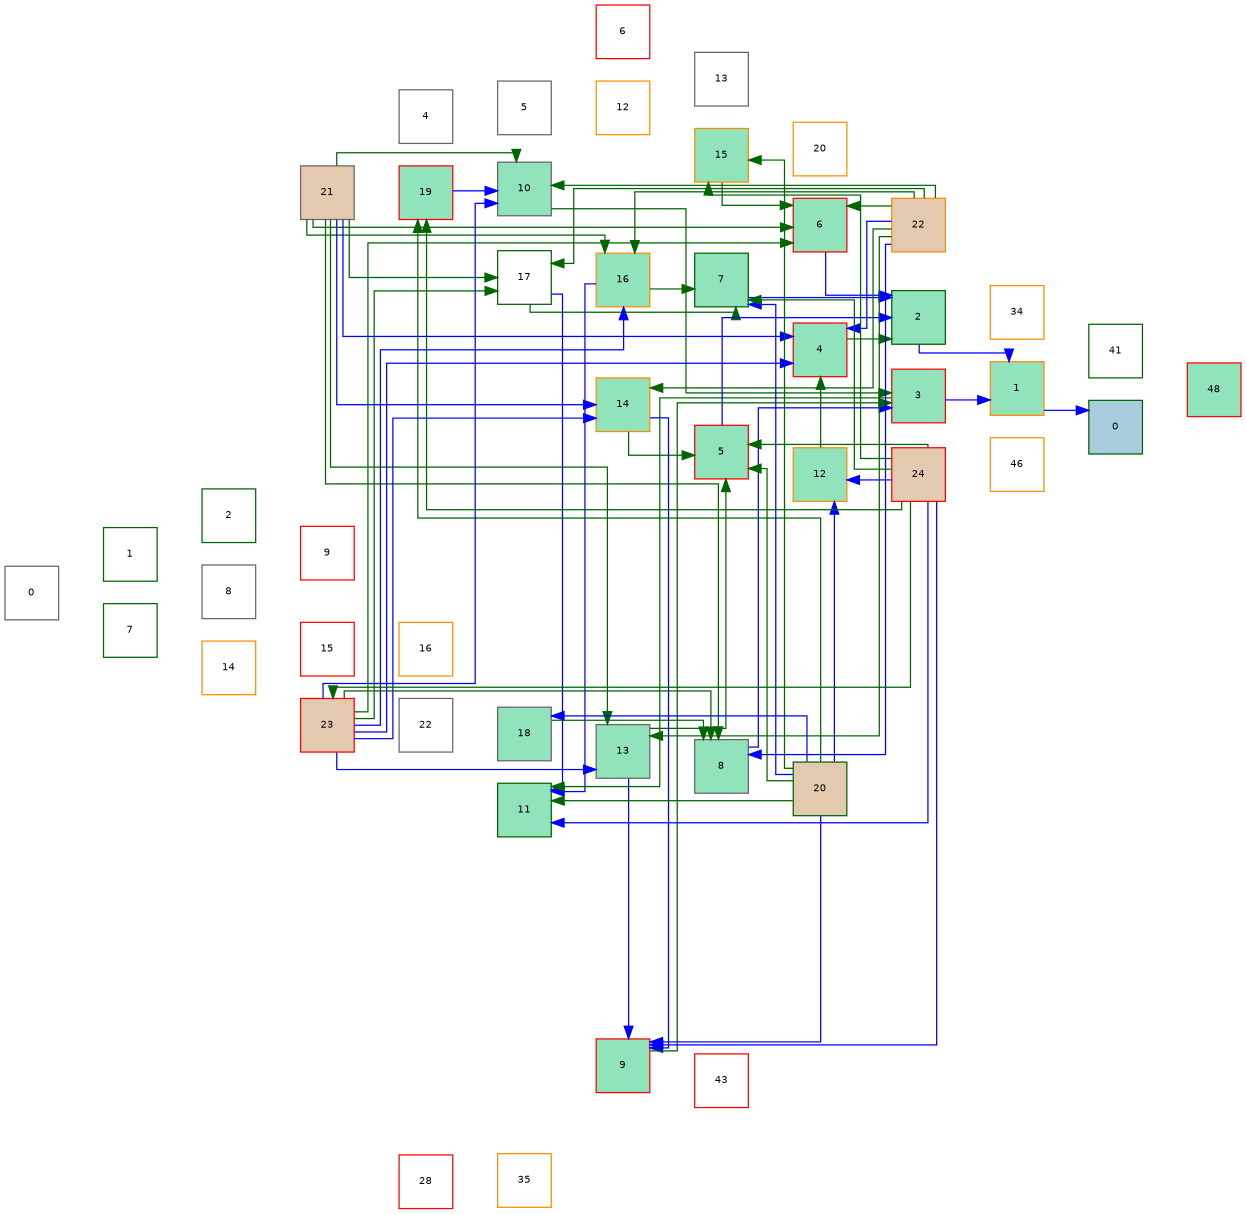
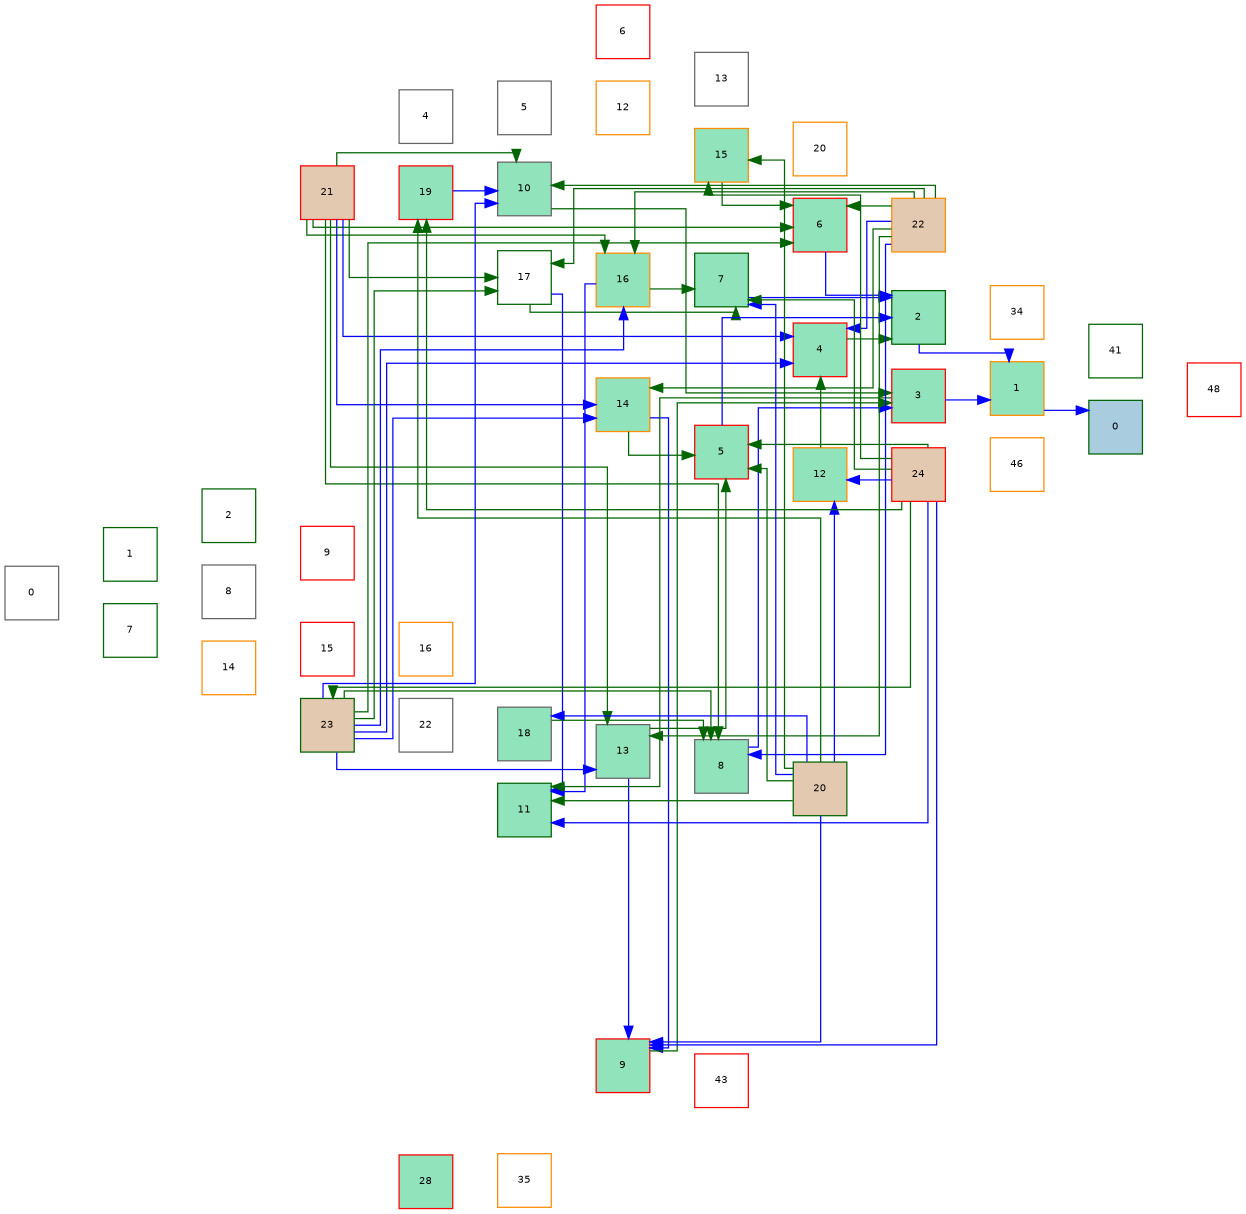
node "21": color gray40 -> red
node "48": fillcolor #91e3bb -> #ffffff
node "23": color red -> darkgreen
node "28": fillcolor #ffffff -> #91e3bb
